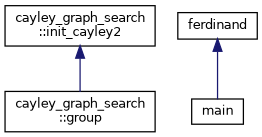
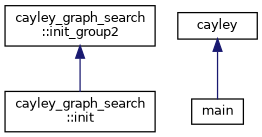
node "cayley_graph_search ::init_cayley2": label "cayley_graph_search ::init_cayley2" -> "cayley_graph_search ::init_group2"
node "ferdinand": label "ferdinand" -> "cayley"
node "cayley_graph_search ::group": label "cayley_graph_search ::group" -> "cayley_graph_search ::init"
